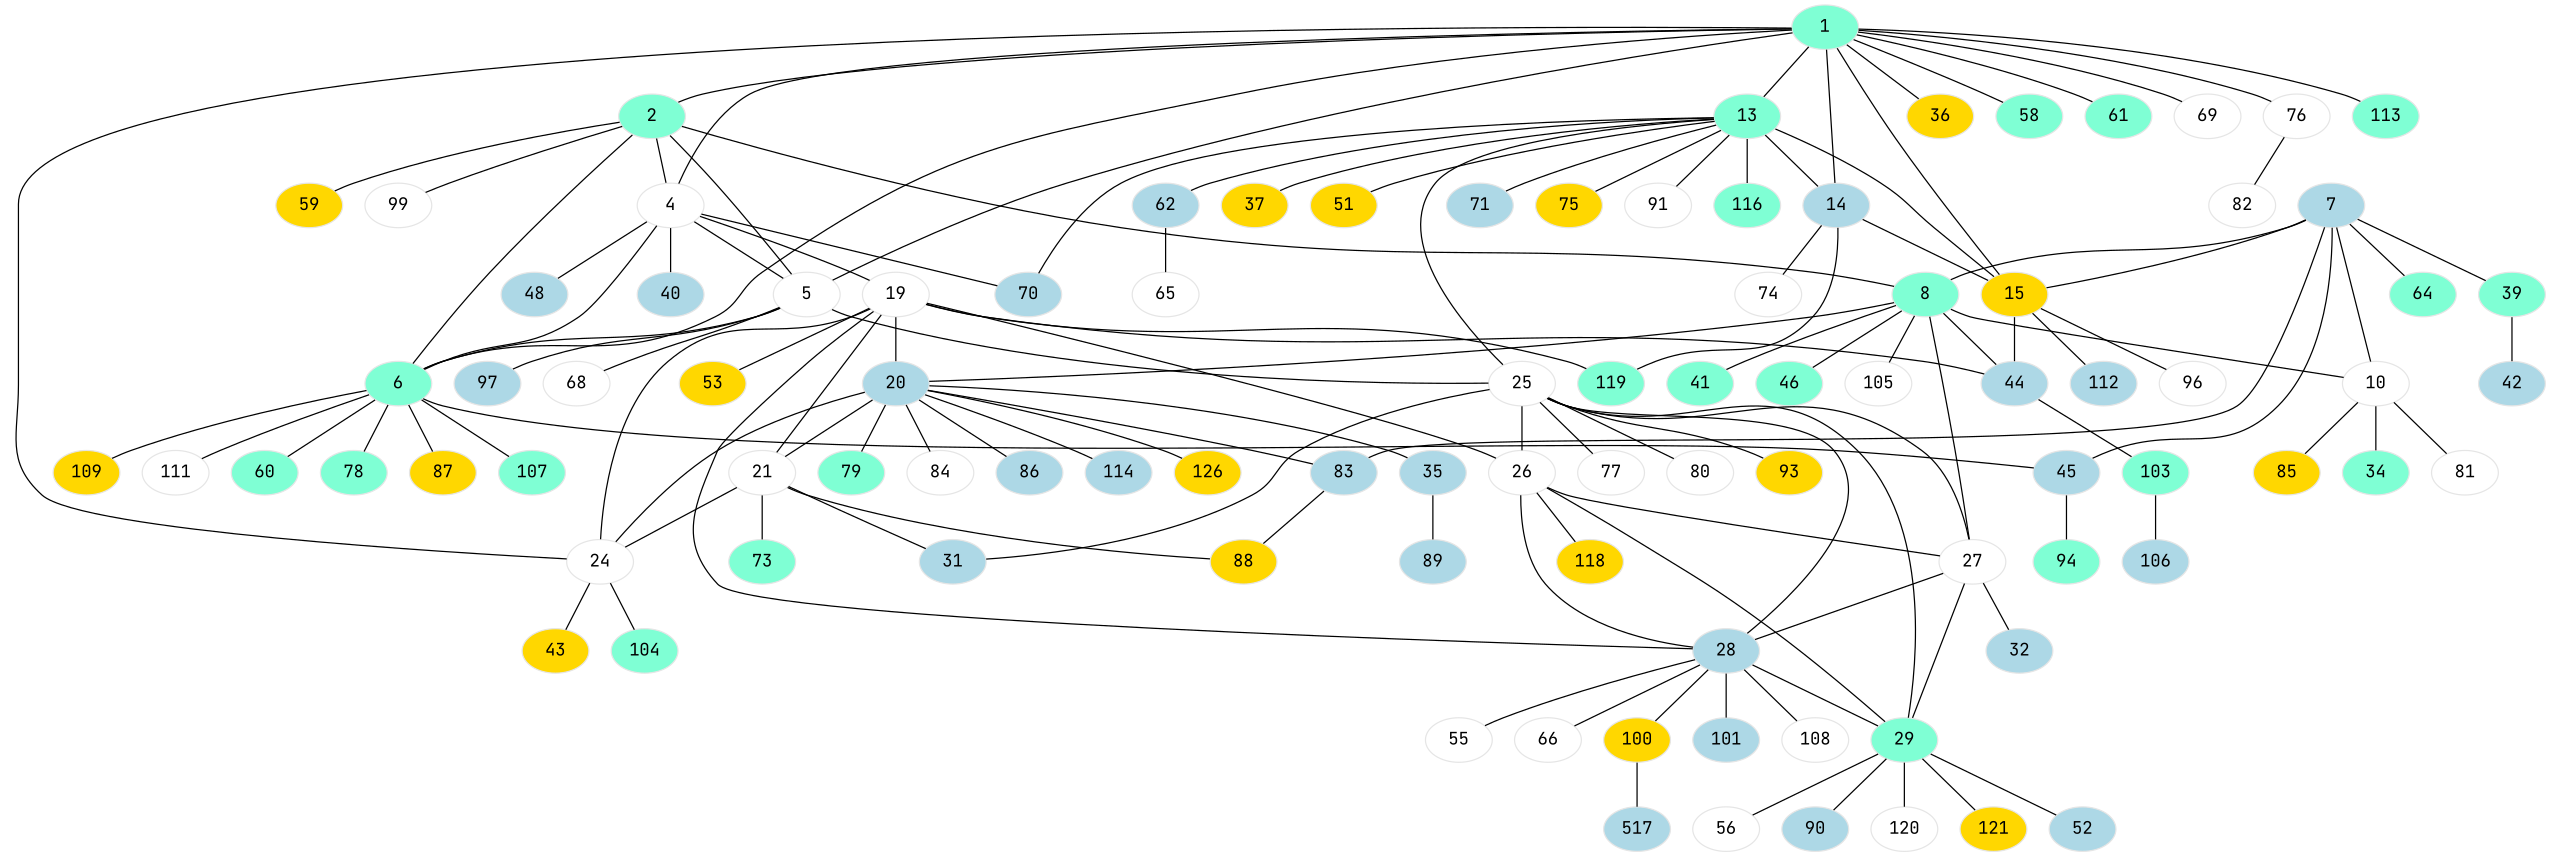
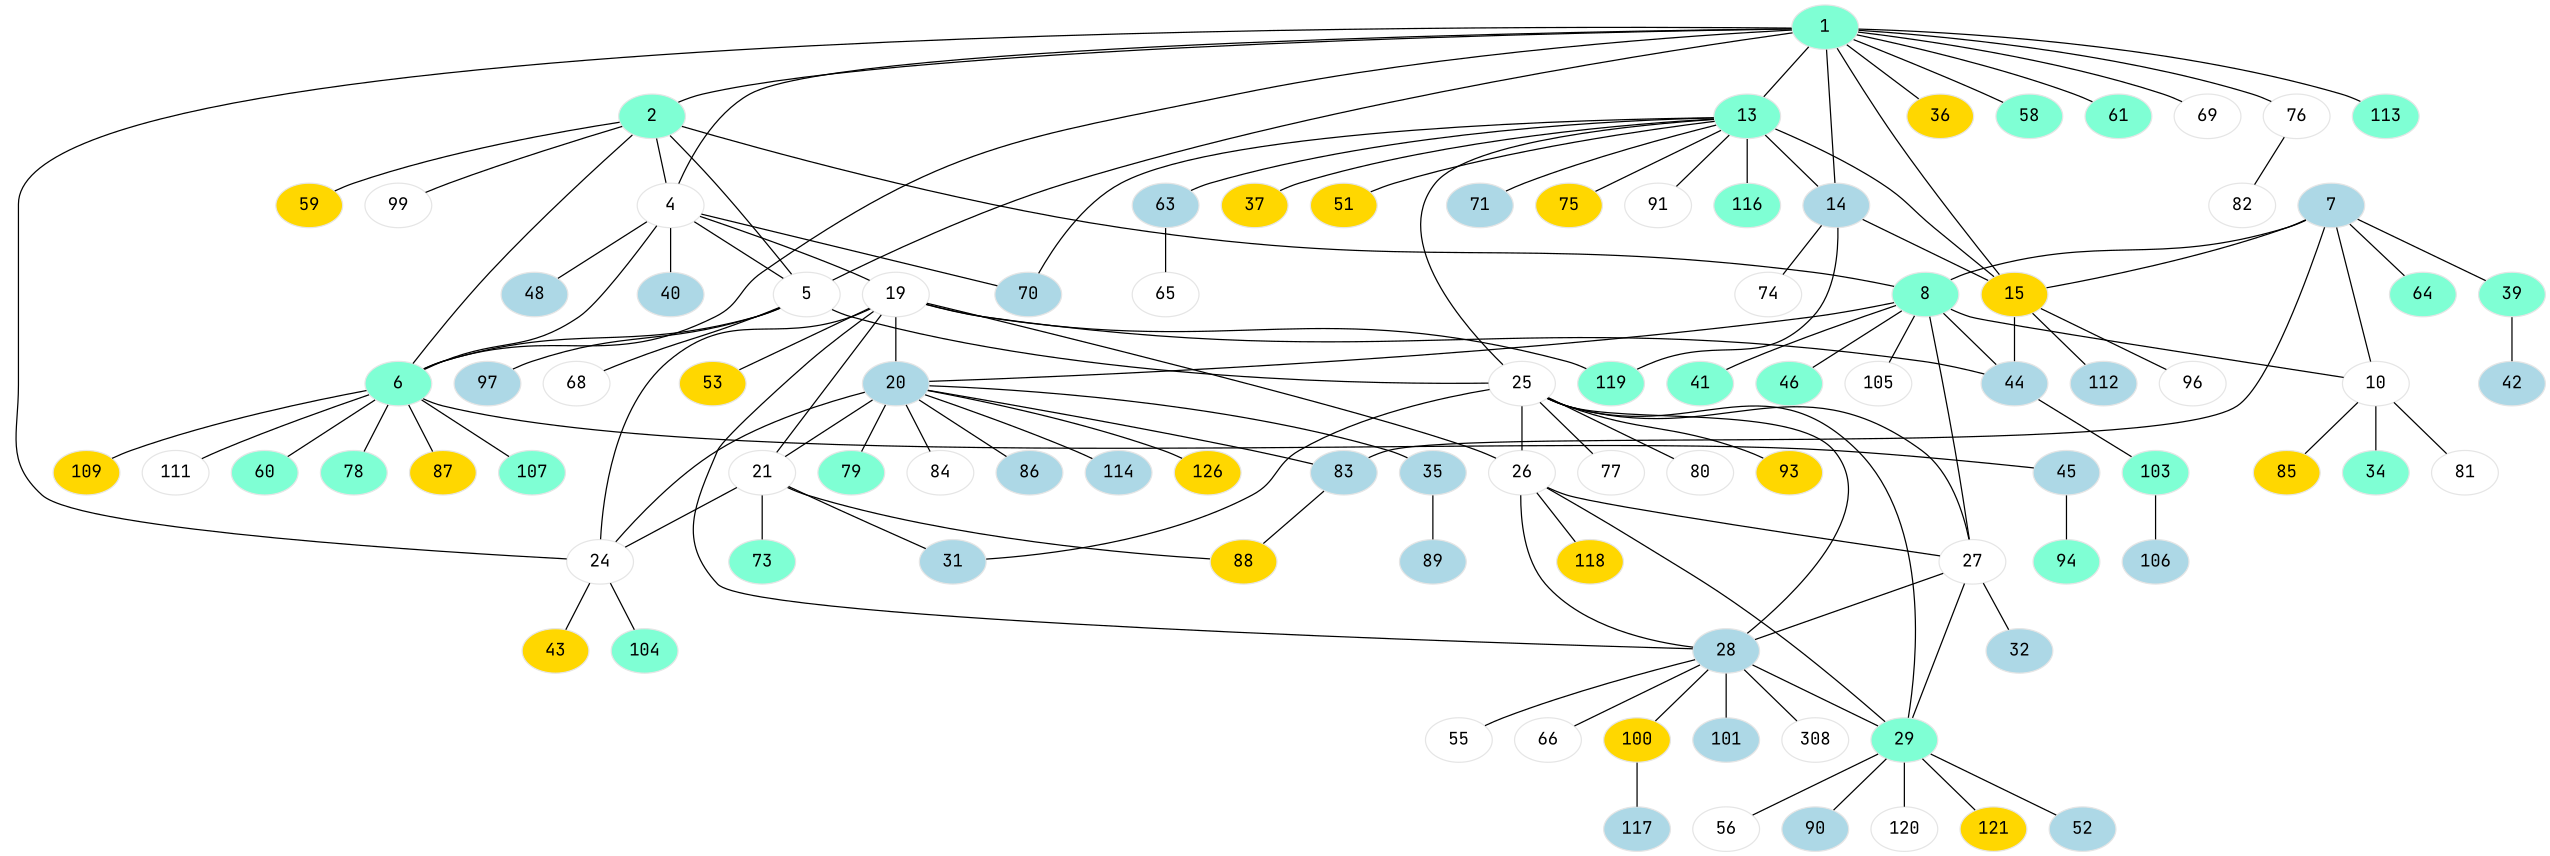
node "62": label "62" -> "63"
edge "7" -- "45": removed
node "108": label "108" -> "308"
node "517": label "517" -> "117"
